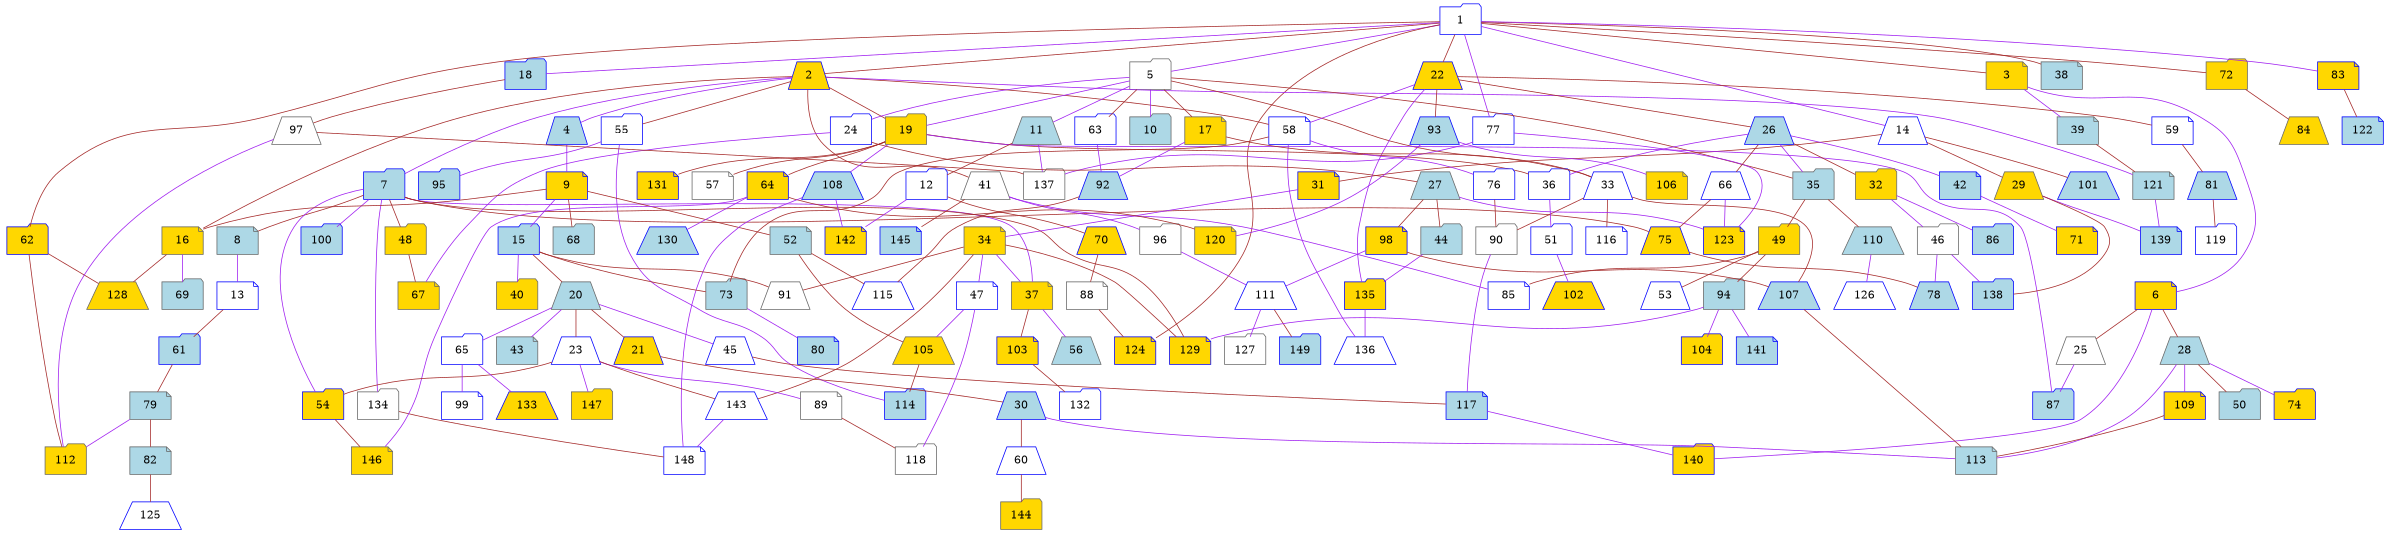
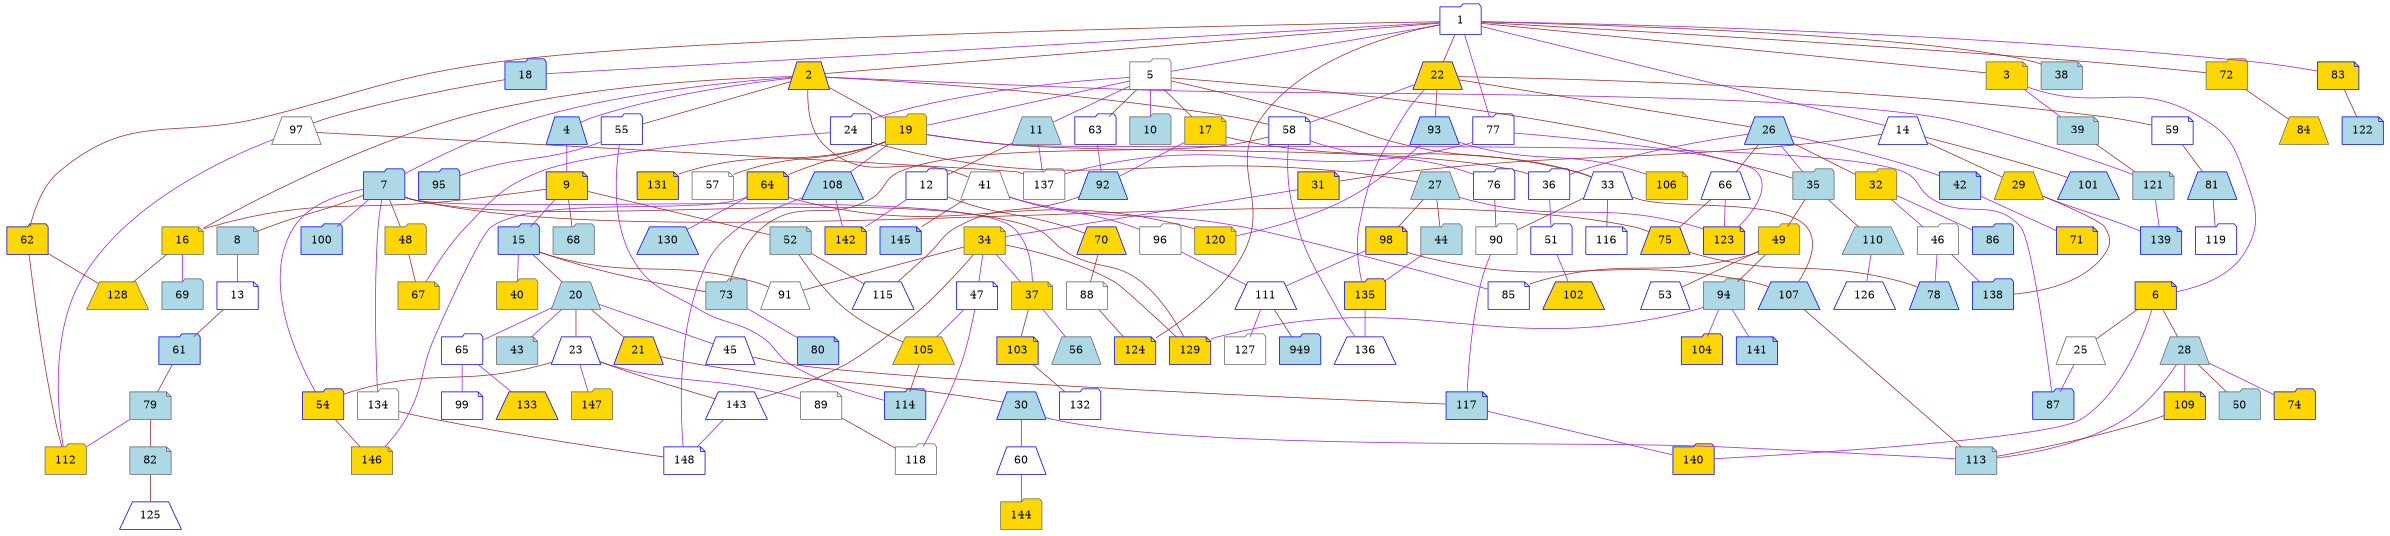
node "149": label "149" -> "949"
